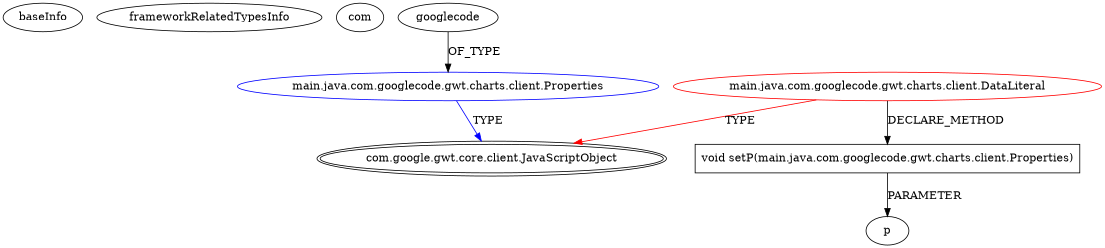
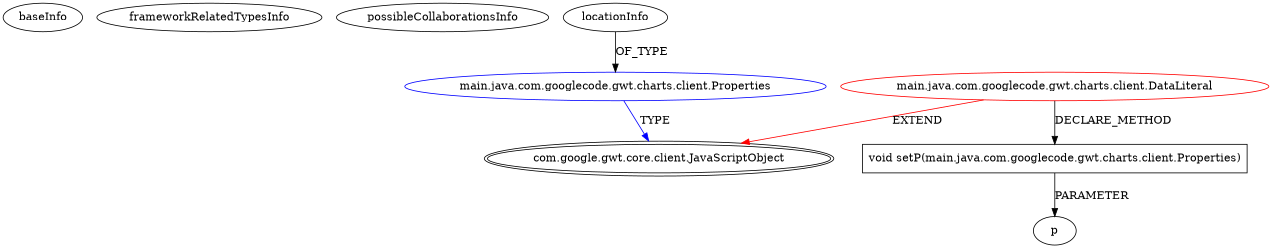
node "com": label "com" -> "possibleCollaborationsInfo"
node "googlecode": label "googlecode" -> "locationInfo"
edge "main.java.com.googlecode.gwt.charts.client.DataLiteral" -> "com.google.gwt.core.client.JavaScriptObject": label "TYPE" -> "EXTEND"
